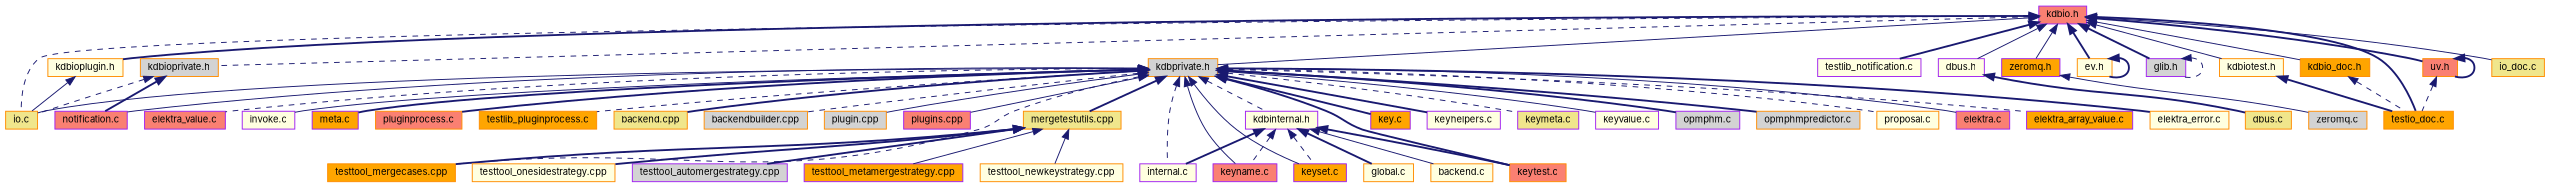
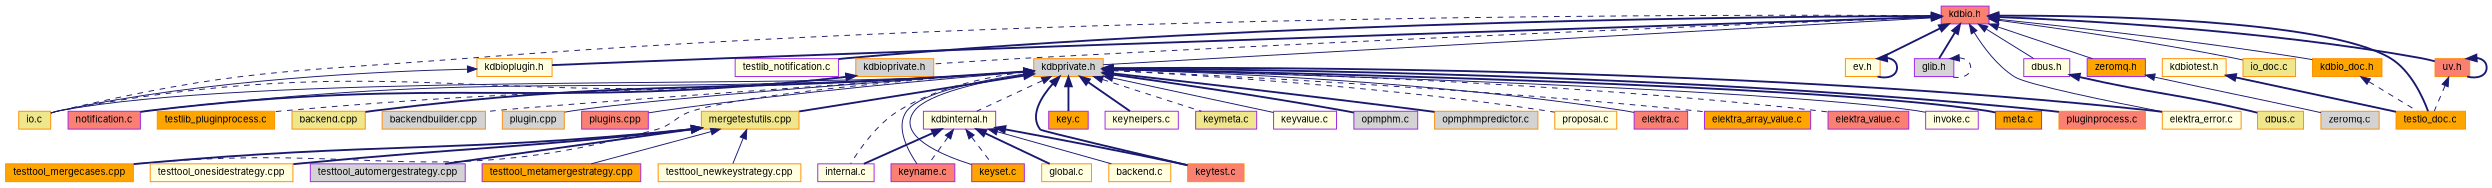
edge "kdbiotest.h" -> "kdbio.h": now "elektra_error.c" -> "kdbio.h"
